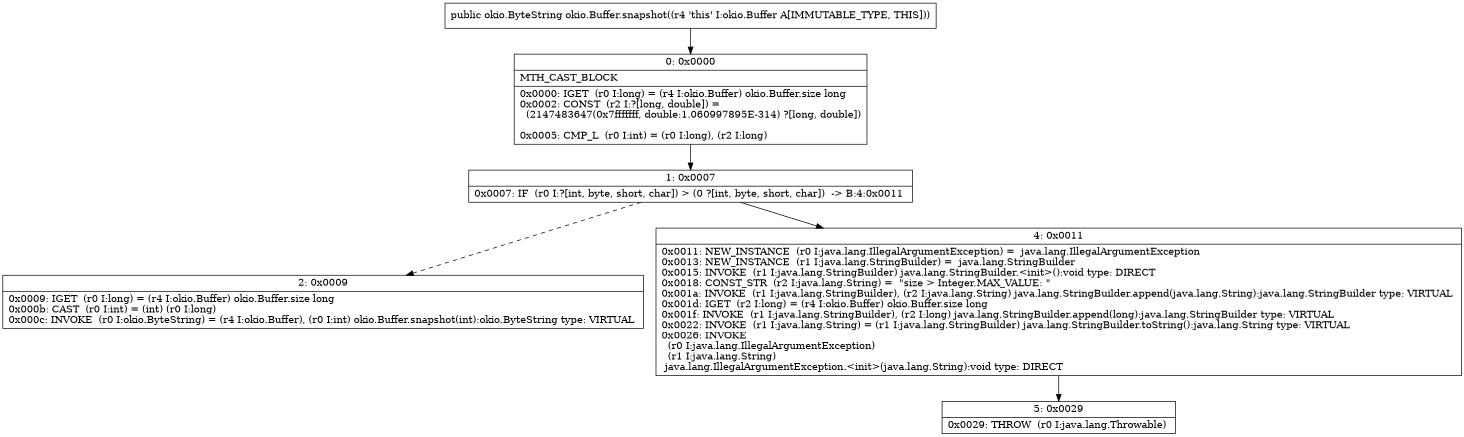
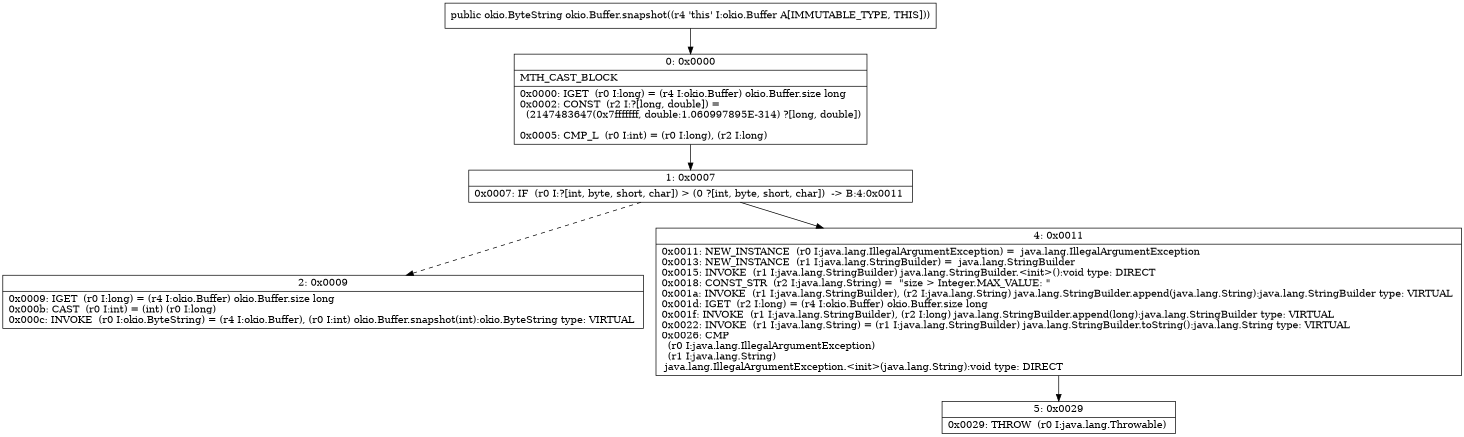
node "4: 0x0011": text "0x0026: INVOKE" -> "0x0026: CMP"
